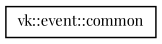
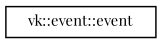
node "vk::event::common": label "vk::event::common" -> "vk::event::event"
